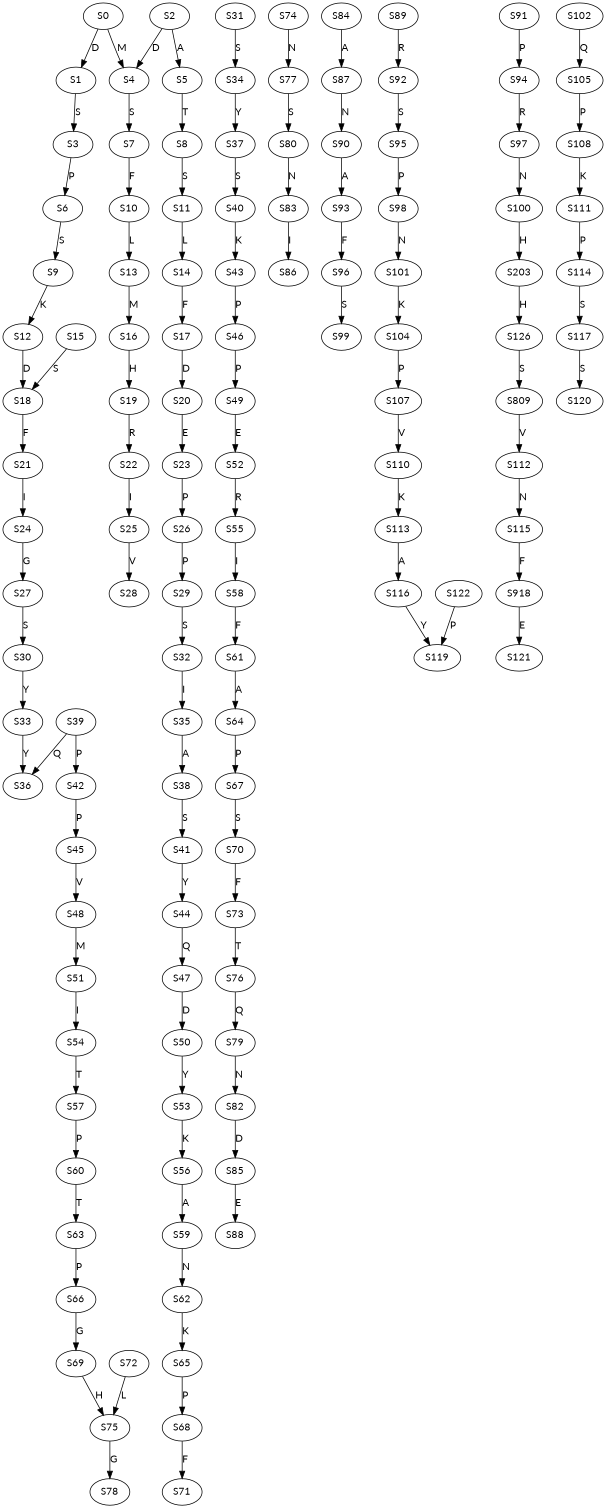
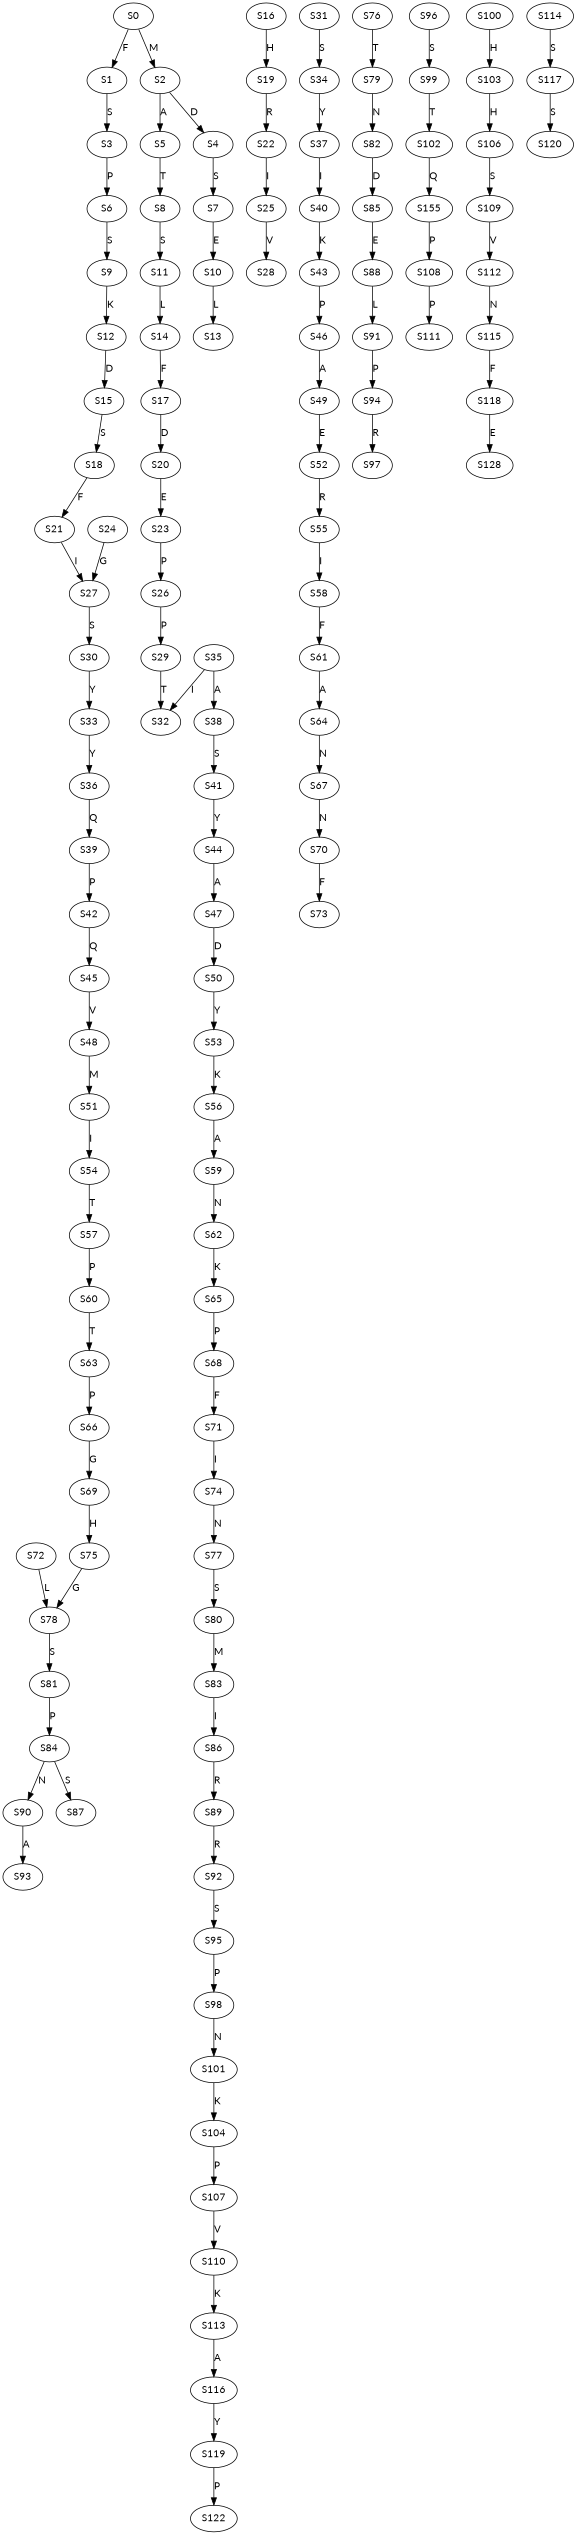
edge "S0" -> "S4": now "S0" -> "S2"
edge "S0" -> "S1": label "D" -> "F"
edge "S84" -> "S87": label "A" -> "S"
node "S105": label "S105" -> "S155"
edge "S87" -> "S90": now "S84" -> "S90"
edge "S99" -> "S102": added, label "T"
edge "S97" -> "S100": removed, label "N"
edge "S7" -> "S10": label "F" -> "E"
edge "S37" -> "S40": label "S" -> "I"
edge "S80" -> "S83": label "N" -> "M"
edge "S108" -> "S111": label "K" -> "P"
edge "S93" -> "S96": removed, label "F"
edge "S111" -> "S114": removed, label "P"
node "S203": label "S203" -> "S103"
edge "S13" -> "S16": removed, label "M"
edge "S88" -> "S91": added, label "L"
node "S126": label "S126" -> "S106"
edge "S12" -> "S18": now "S12" -> "S15"
edge "S46" -> "S49": label "P" -> "A"
node "S809": label "S809" -> "S109"
edge "S21" -> "S24": now "S21" -> "S27"
node "S918": label "S918" -> "S118"
edge "S122" -> "S119": reversed
edge "S29" -> "S32": label "S" -> "T"
node "S121": label "S121" -> "S128"
edge "S32" -> "S35": reversed
edge "S39" -> "S36": reversed
edge "S64" -> "S67": label "P" -> "N"
edge "S42" -> "S45": label "P" -> "Q"
edge "S67" -> "S70": label "S" -> "N"
edge "S73" -> "S76": removed, label "T"
edge "S44" -> "S47": label "Q" -> "A"
edge "S76" -> "S79": label "Q" -> "T"
edge "S72" -> "S75": now "S72" -> "S78"
edge "S71" -> "S74": added, label "I"
node "S81": added
edge "S86" -> "S89": added, label "R"
